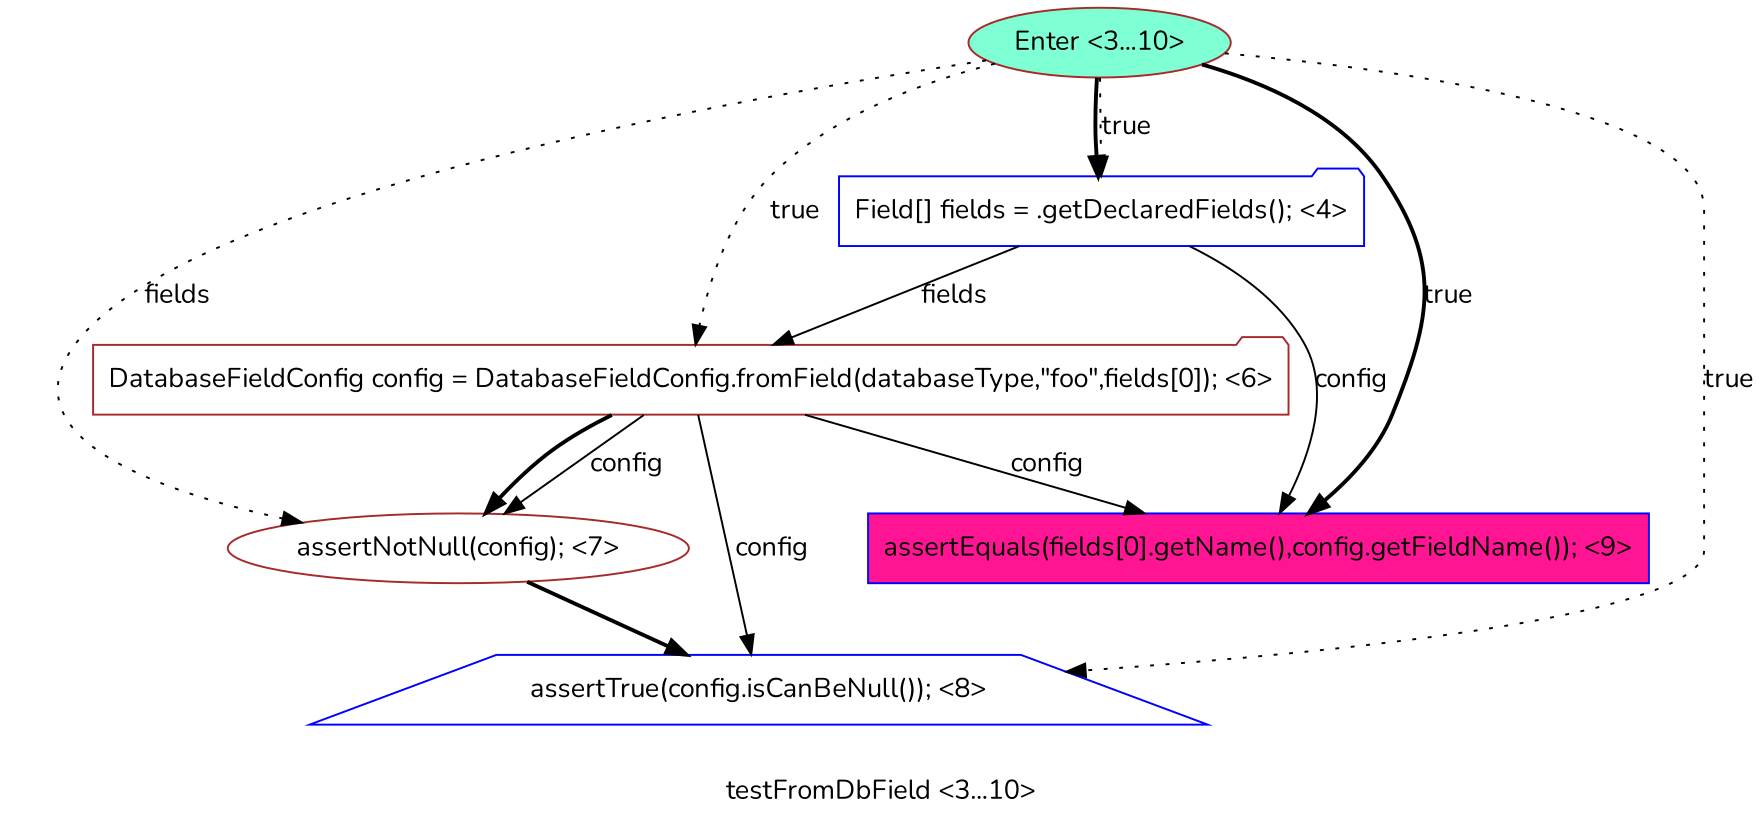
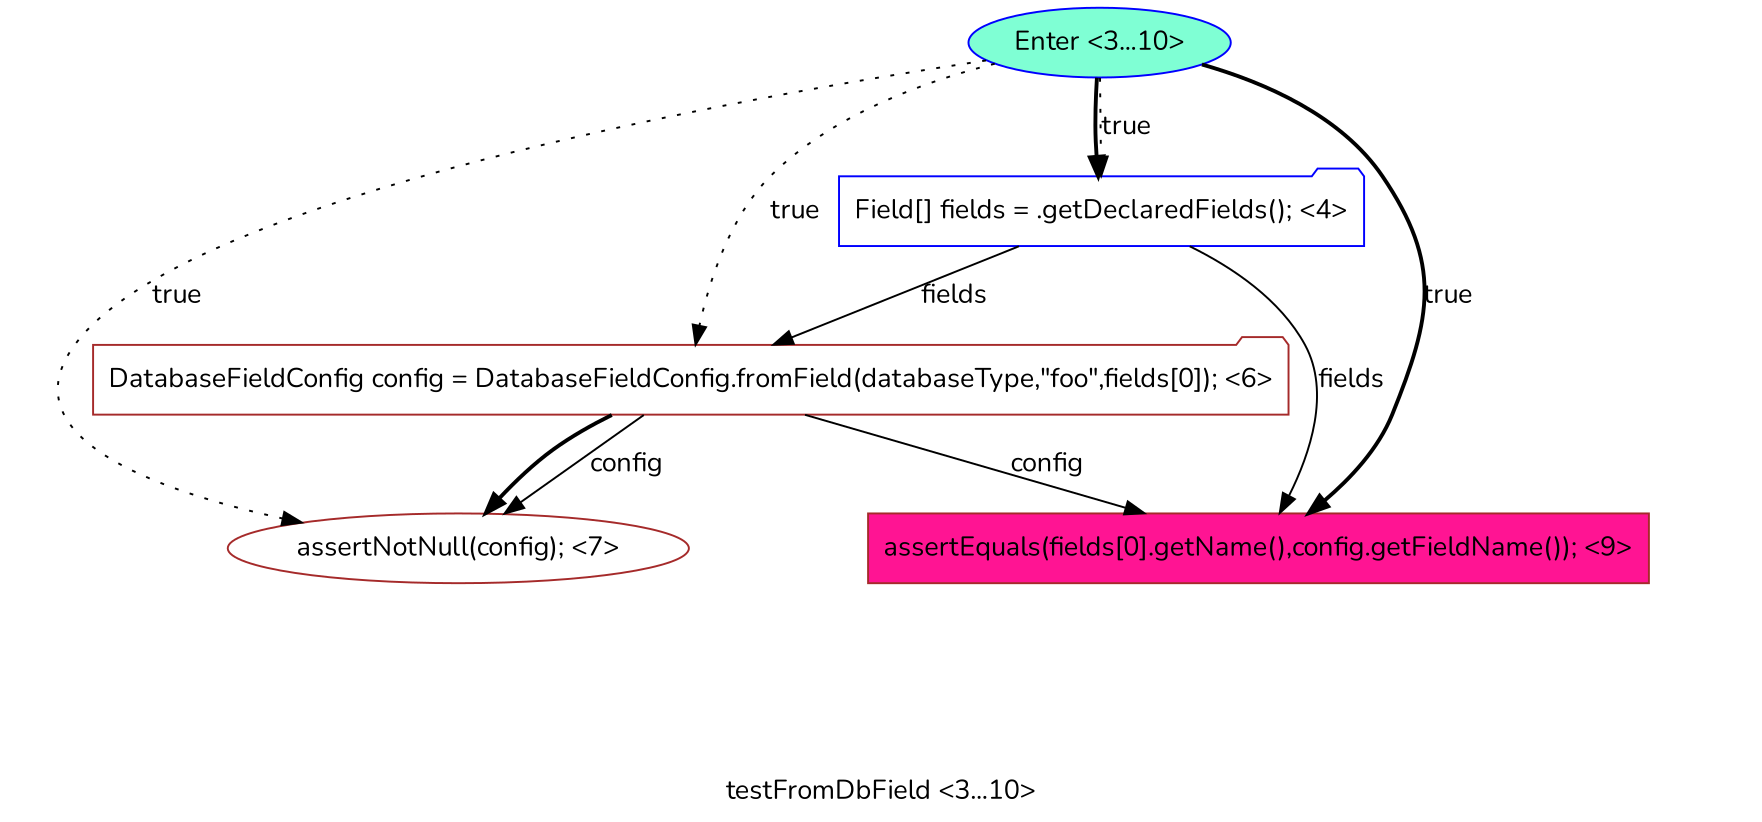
node "Enter <3...10>": color brown -> blue
edge "Enter <3...10>" -> "assertNotNull(config); <7>": label "fields" -> "true"
edge "Field[] fields = .getDeclaredFields(); <4>" -> "assertEquals(fields[0].getName(),config.getFieldName()); <9>": label "config" -> "fields"
node "assertEquals(fields[0].getName(),config.getFieldName()); <9>": color blue -> brown
node "assertTrue(config.isCanBeNull()); <8>": removed
